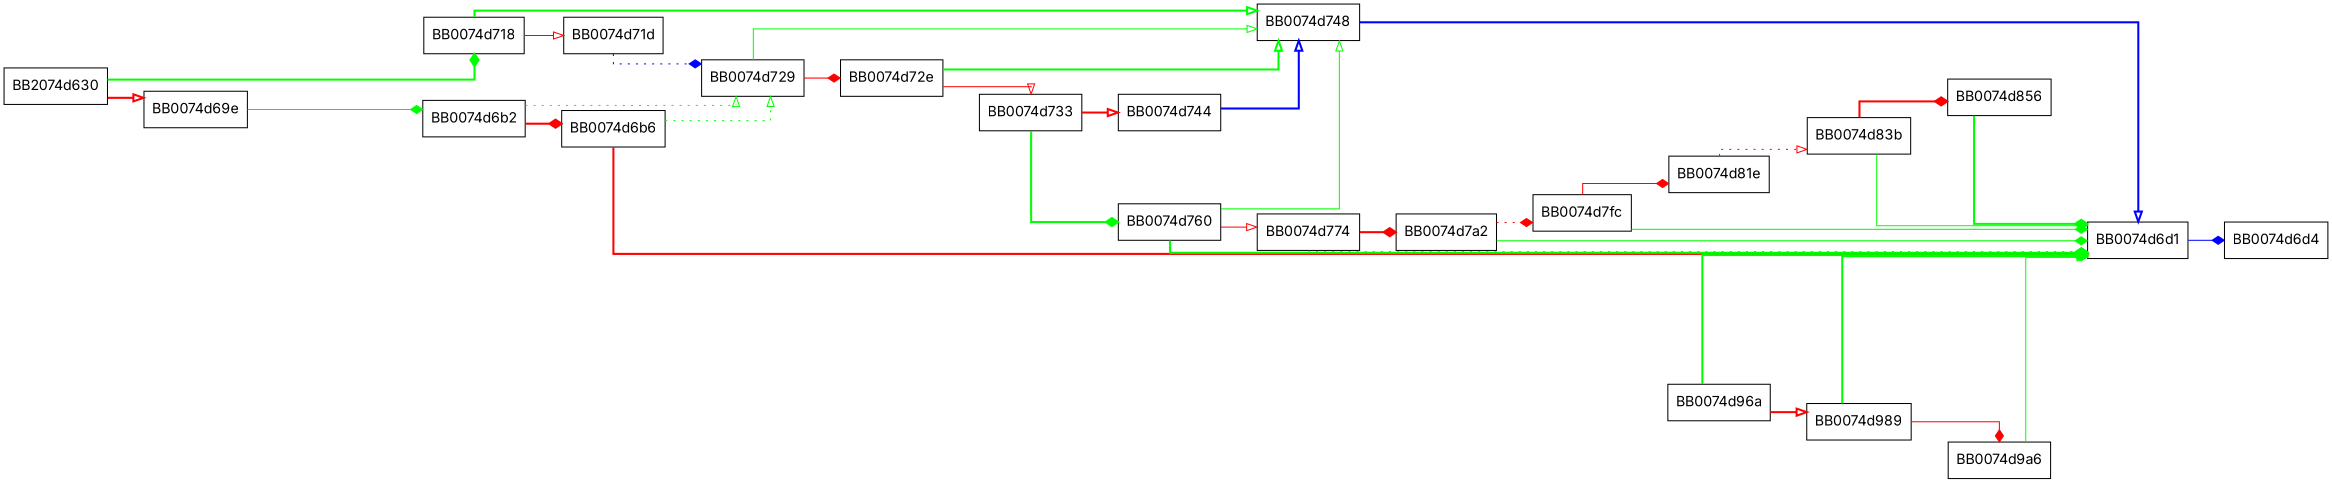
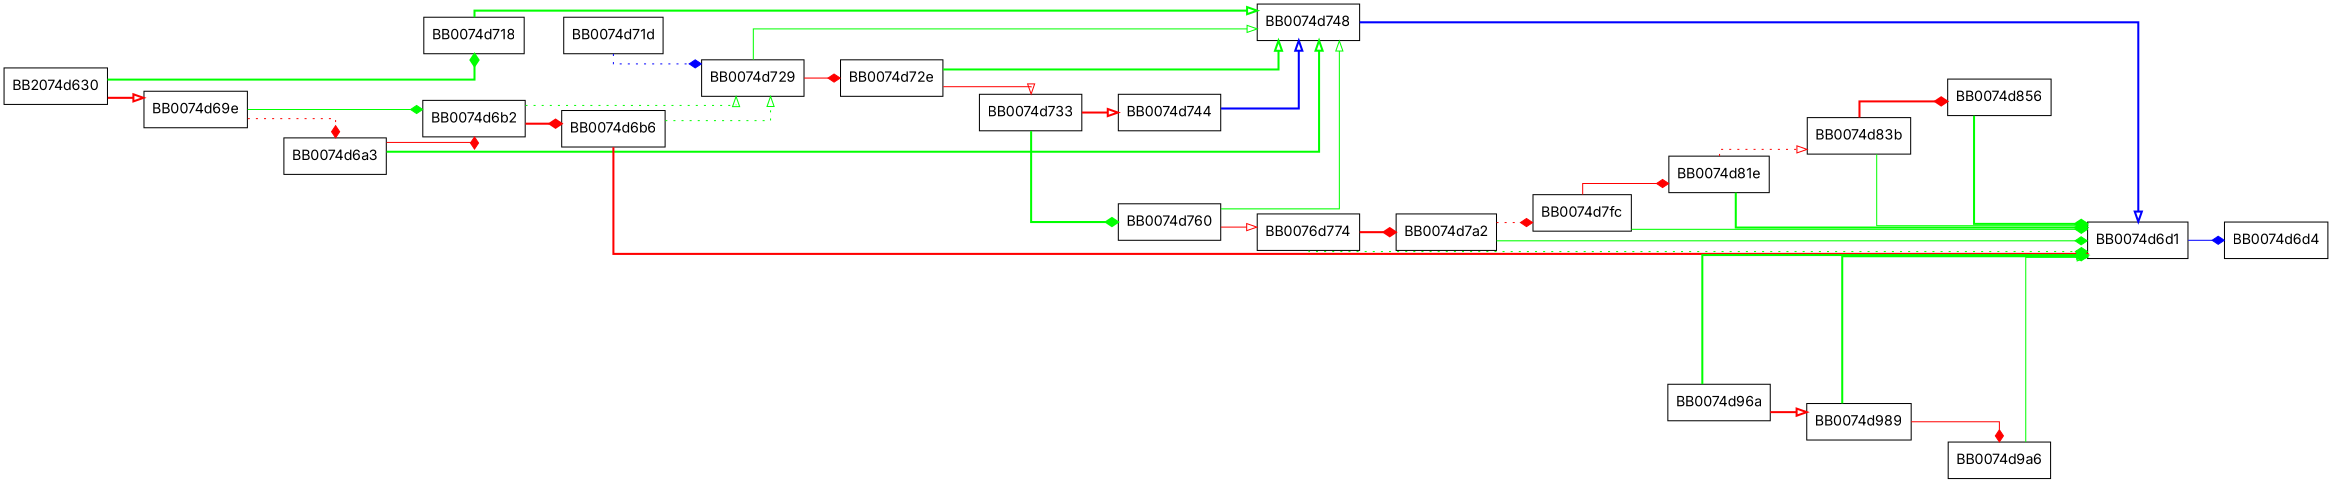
edge "BB0074d718" -> "BB0074d71d": removed
node "BB0074d6a3": added
node "BB0074d774": label "BB0074d774" -> "BB0076d774"
edge "BB0074d760" -> "BB0074d6d1": now "BB0074d81e" -> "BB0074d6d1"
